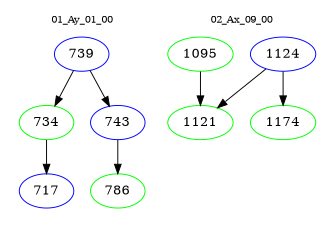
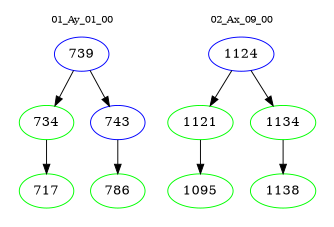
edge "1095" -> "1121": reversed
node "1174": label "1174" -> "1134"
node "717": color blue -> green
node "1138": added
